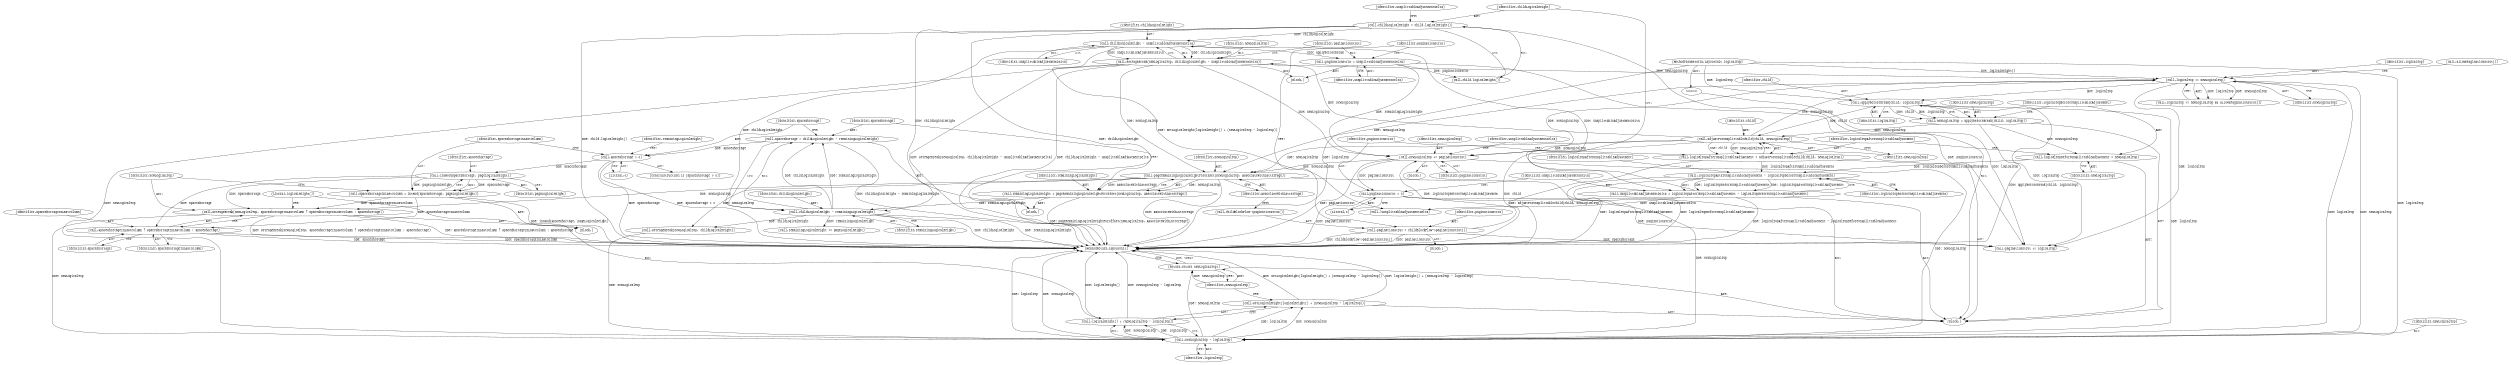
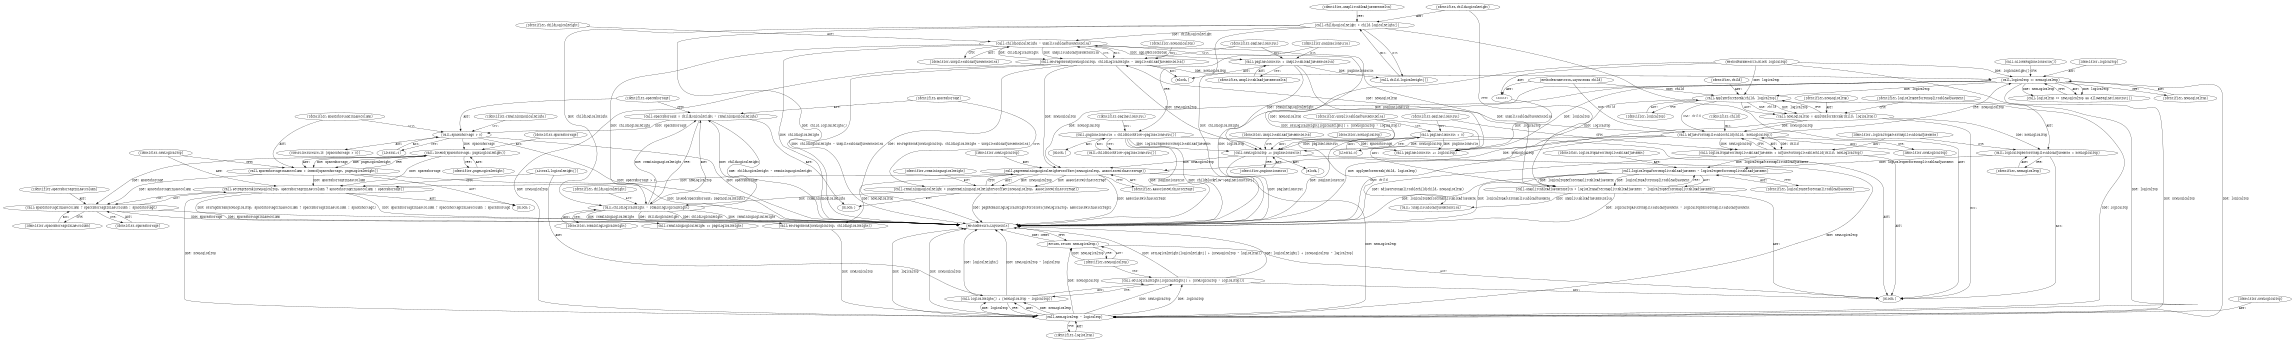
node "(MethodParameterIn,LayoutUnit logicalTop)": label "(MethodParameterIn,LayoutUnit logicalTop)" -> "(MethodParameterIn,Block logicalTop)"
node "(MethodParameterIn,LayoutBox& child)": added
edge "(Call,childLogicalHeight - unsplittableAdjustmentDelta)" -> "(MethodReturn,LayoutUnit)": added, label "DDG: childLogicalHeight"
edge "(Call,newLogicalTop += paginationStrut)" -> "(Call,paginationStrut = 0)": reversed
edge "(Identifier,AssociateWithLatterPage)" -> "(Call,childBlockFlow->paginationStrut())": now "(Call,paginationStrut = childBlockFlow->paginationStrut())" -> "(Call,childBlockFlow->paginationStrut())"
